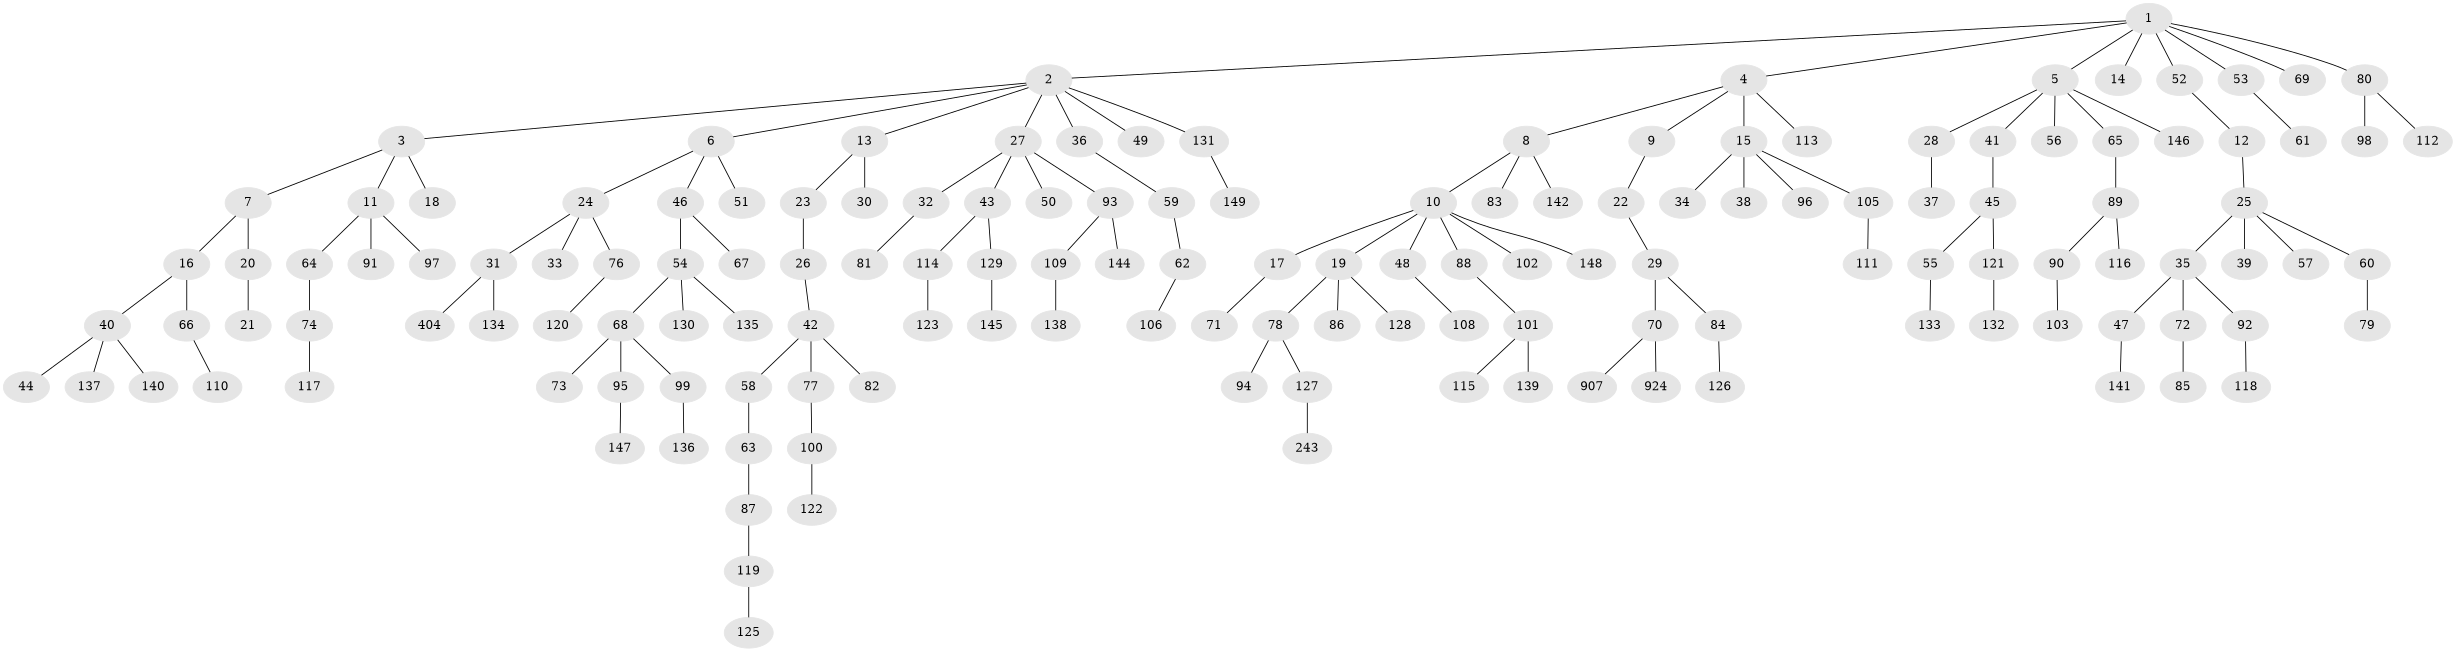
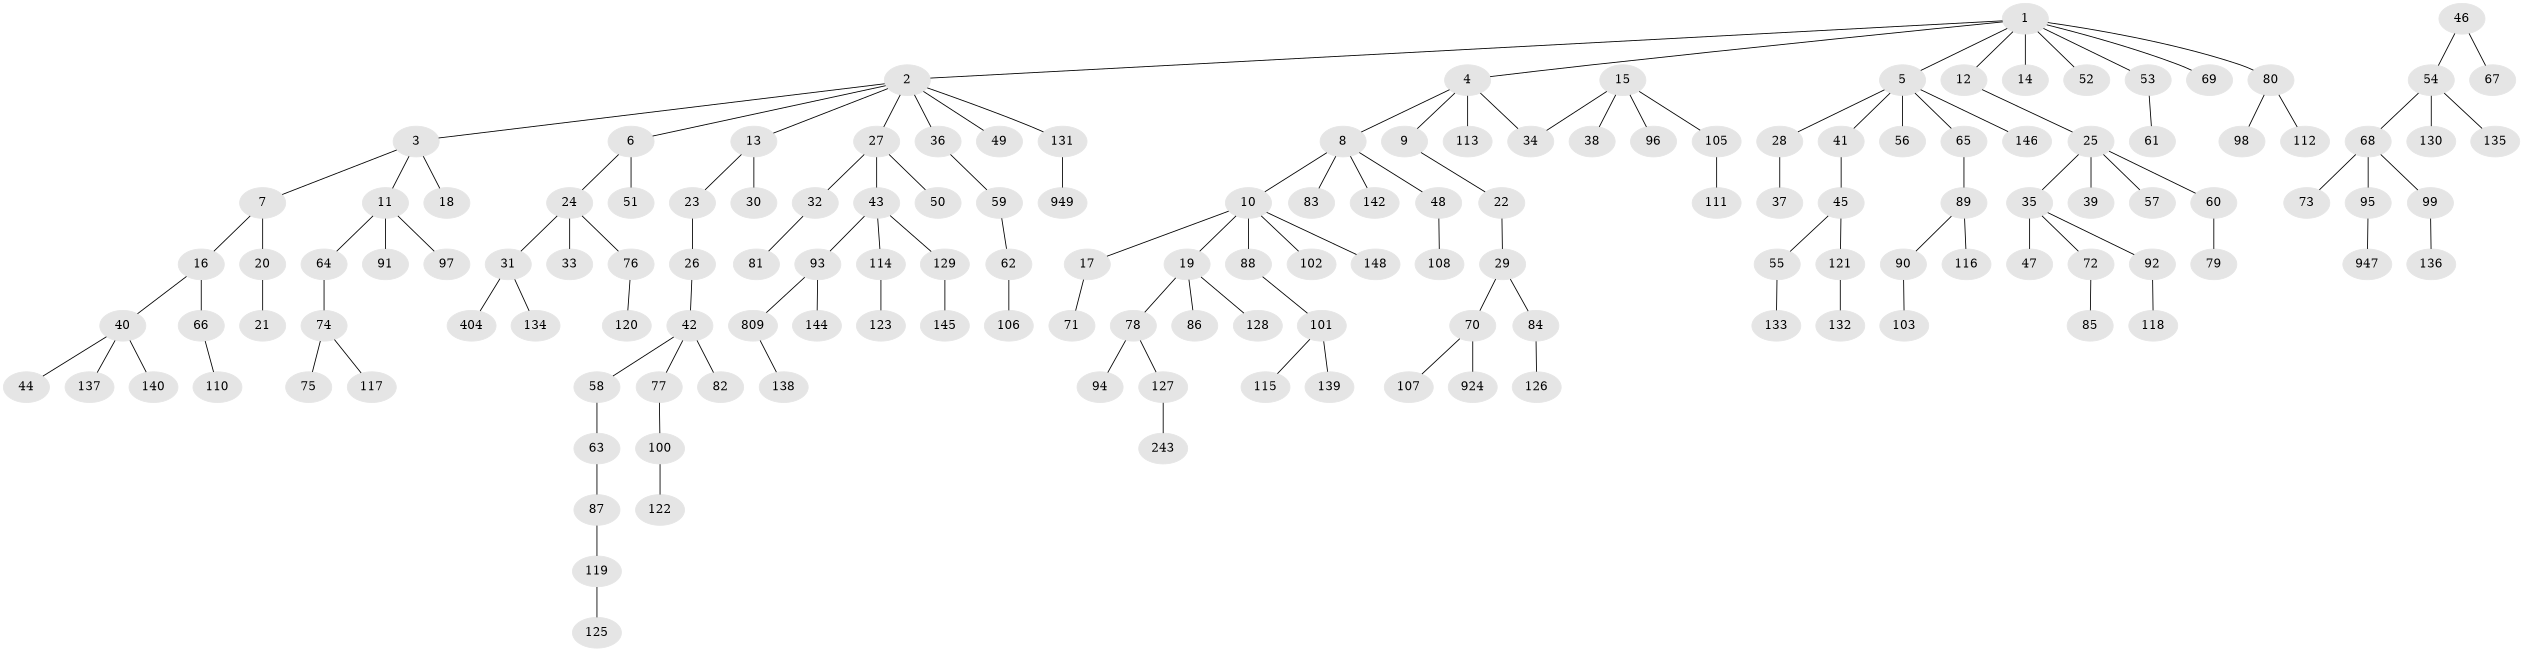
edge "4" -- "15": now "4" -- "34"
edge "52" -- "12": now "1" -- "12"
edge "6" -- "46": removed
edge "27" -- "93": now "43" -- "93"
node "149": label "149" -> "949"
edge "10" -- "48": now "8" -- "48"
node "109": label "109" -> "809"
node "75": added
node "907": label "907" -> "107"
node "141": removed
node "147": label "147" -> "947"
